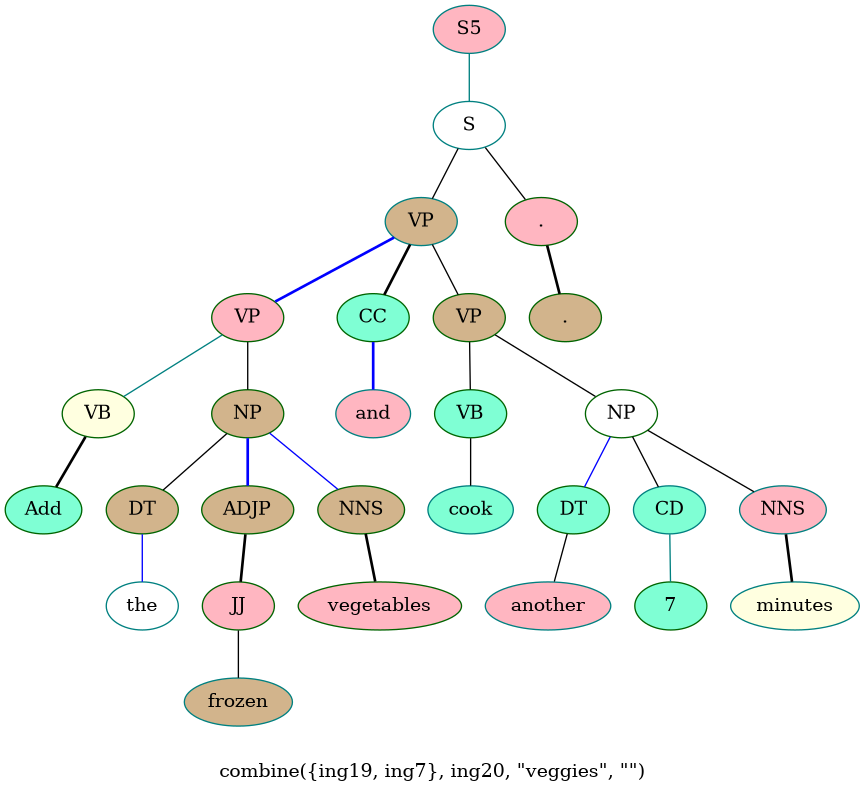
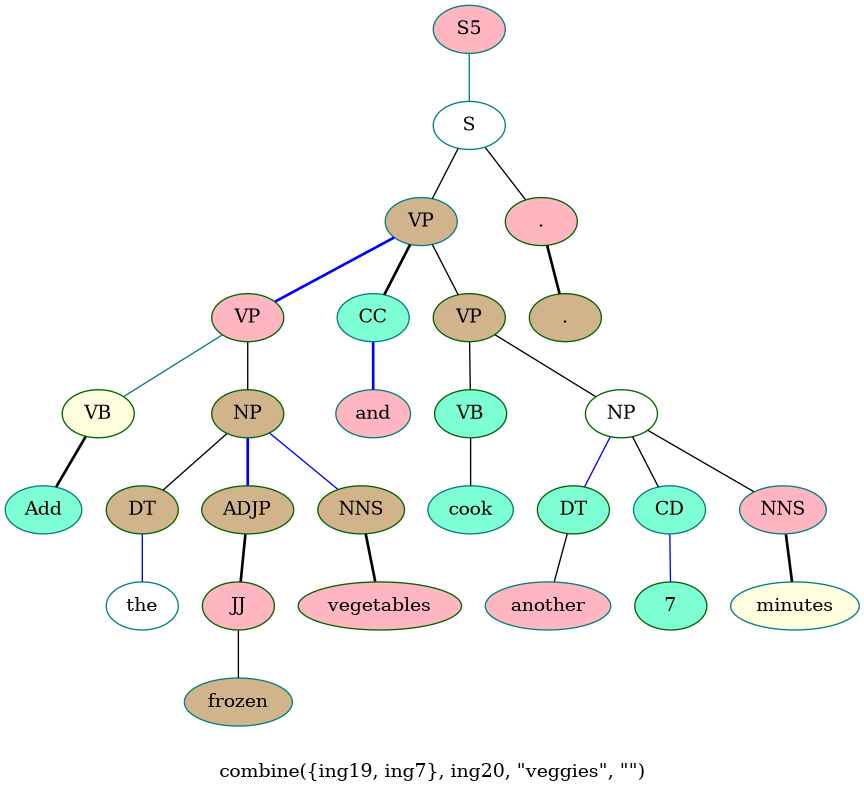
node "CC": color darkgreen -> teal
node "Add": color darkgreen -> teal
edge "CD" -- "7": color teal -> blue
